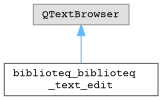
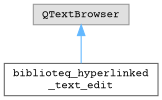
node "biblioteq_biblioteq _text_edit": label "biblioteq_biblioteq _text_edit" -> "biblioteq_hyperlinked _text_edit"
